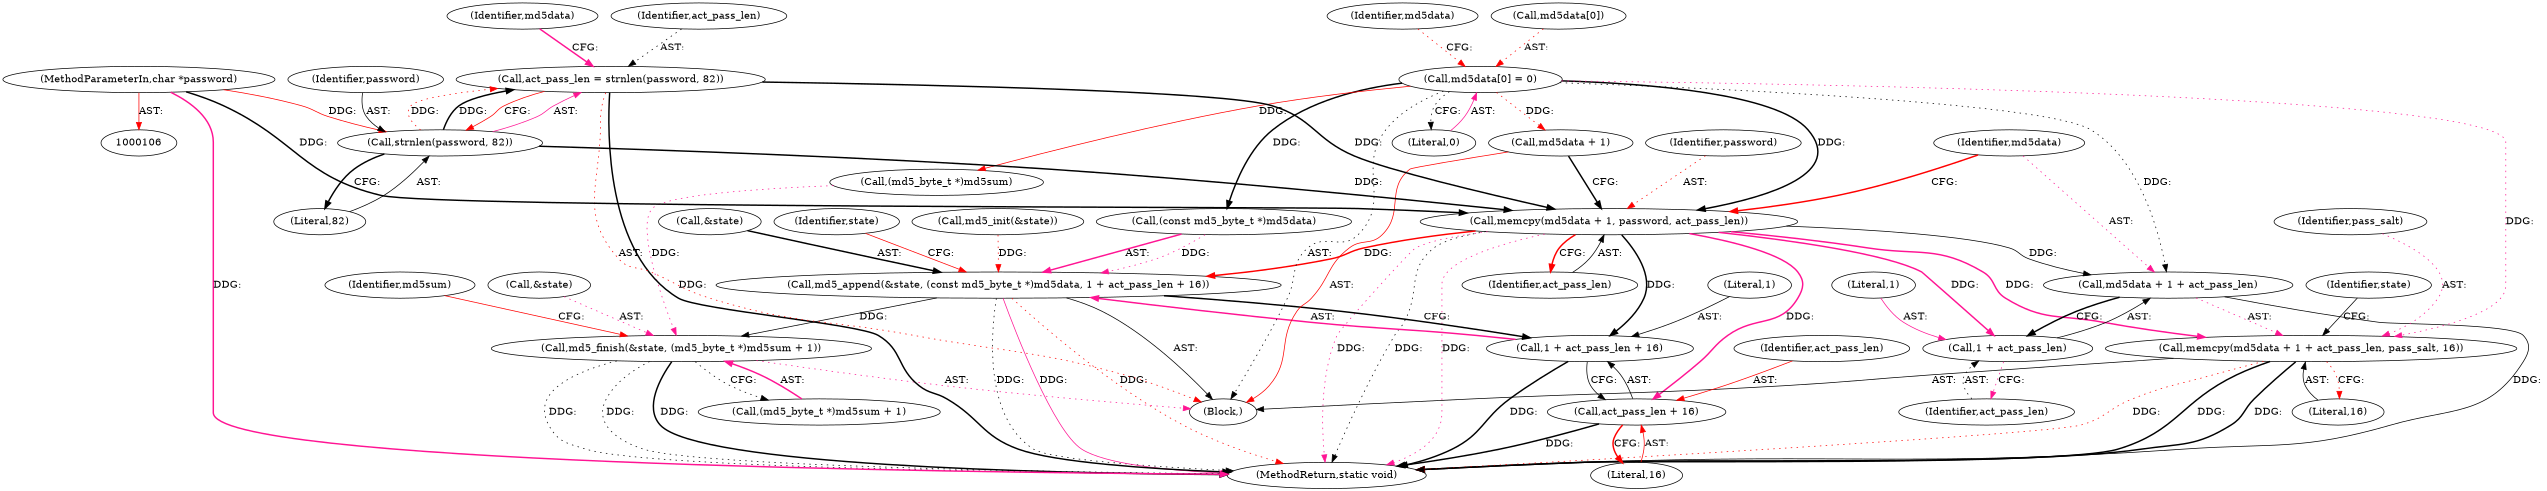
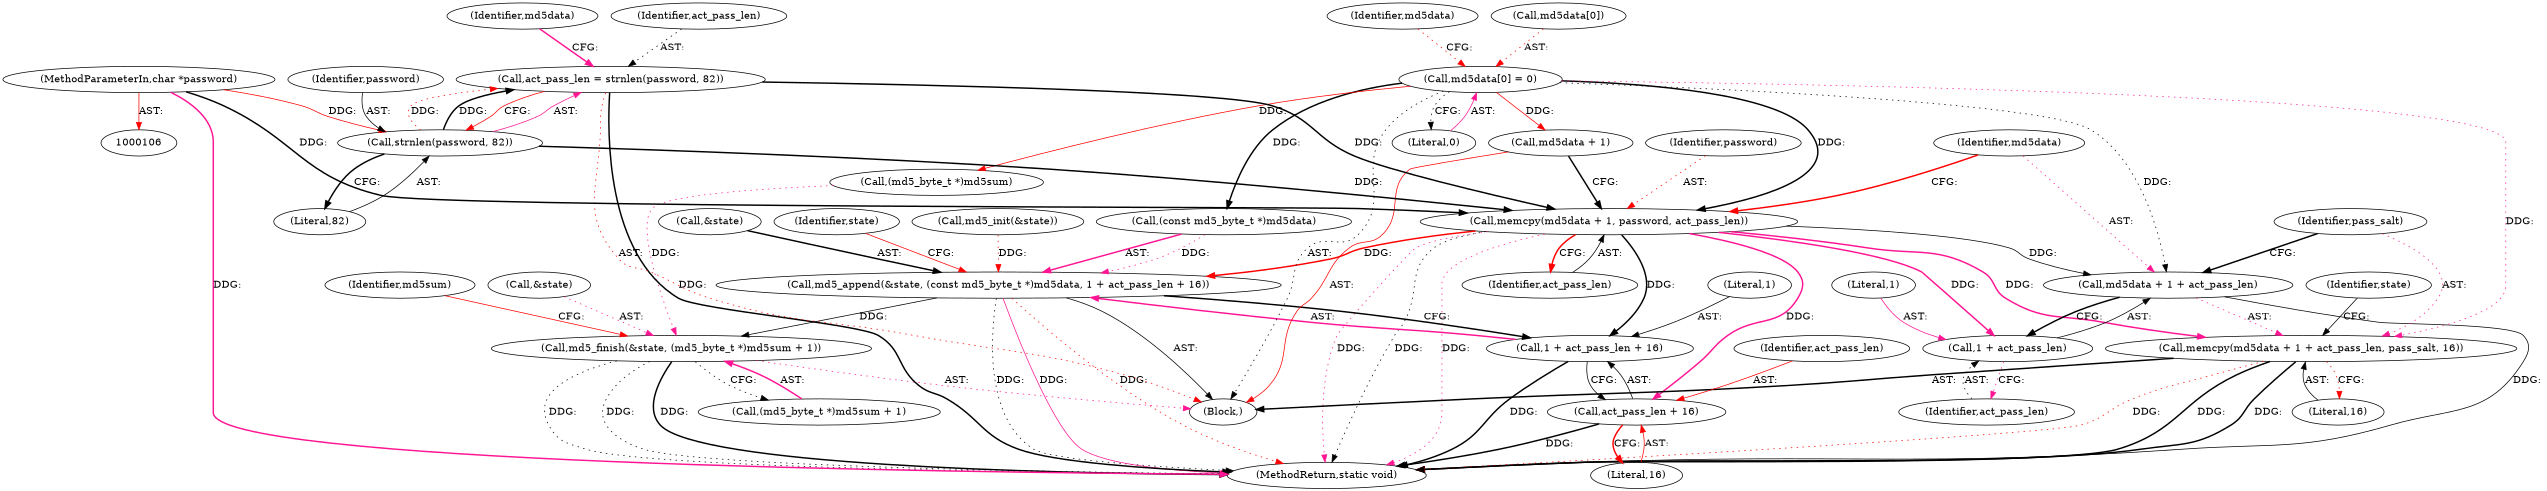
edge "(Call,md5data[0] = 0)" -> "(Call,md5data + 1)": style dotted -> solid
edge "(Identifier,pass_salt)" -> "(Call,md5data + 1 + act_pass_len)": added, label "CFG:"
edge "(Call,memcpy(md5data + 1 + act_pass_len, pass_salt, 16))" -> "(Block,)": style solid -> bold
